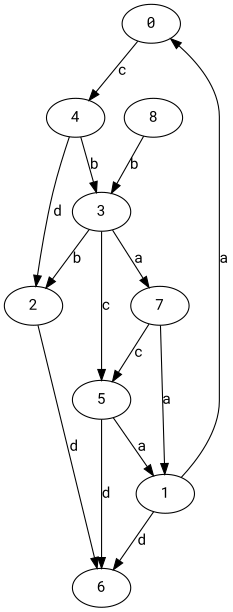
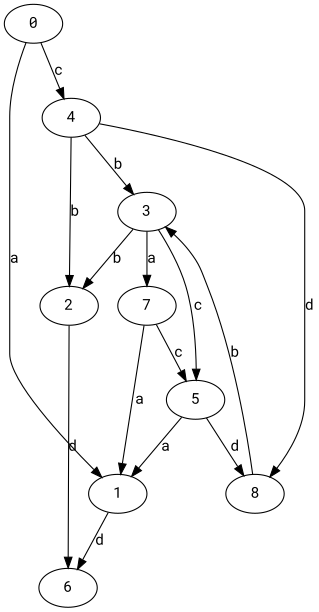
edge "4" -> "2": label "d" -> "b"
edge "4" -> "8": added, label "d"
edge "1" -> "0": reversed
edge "5" -> "6": now "5" -> "8"
